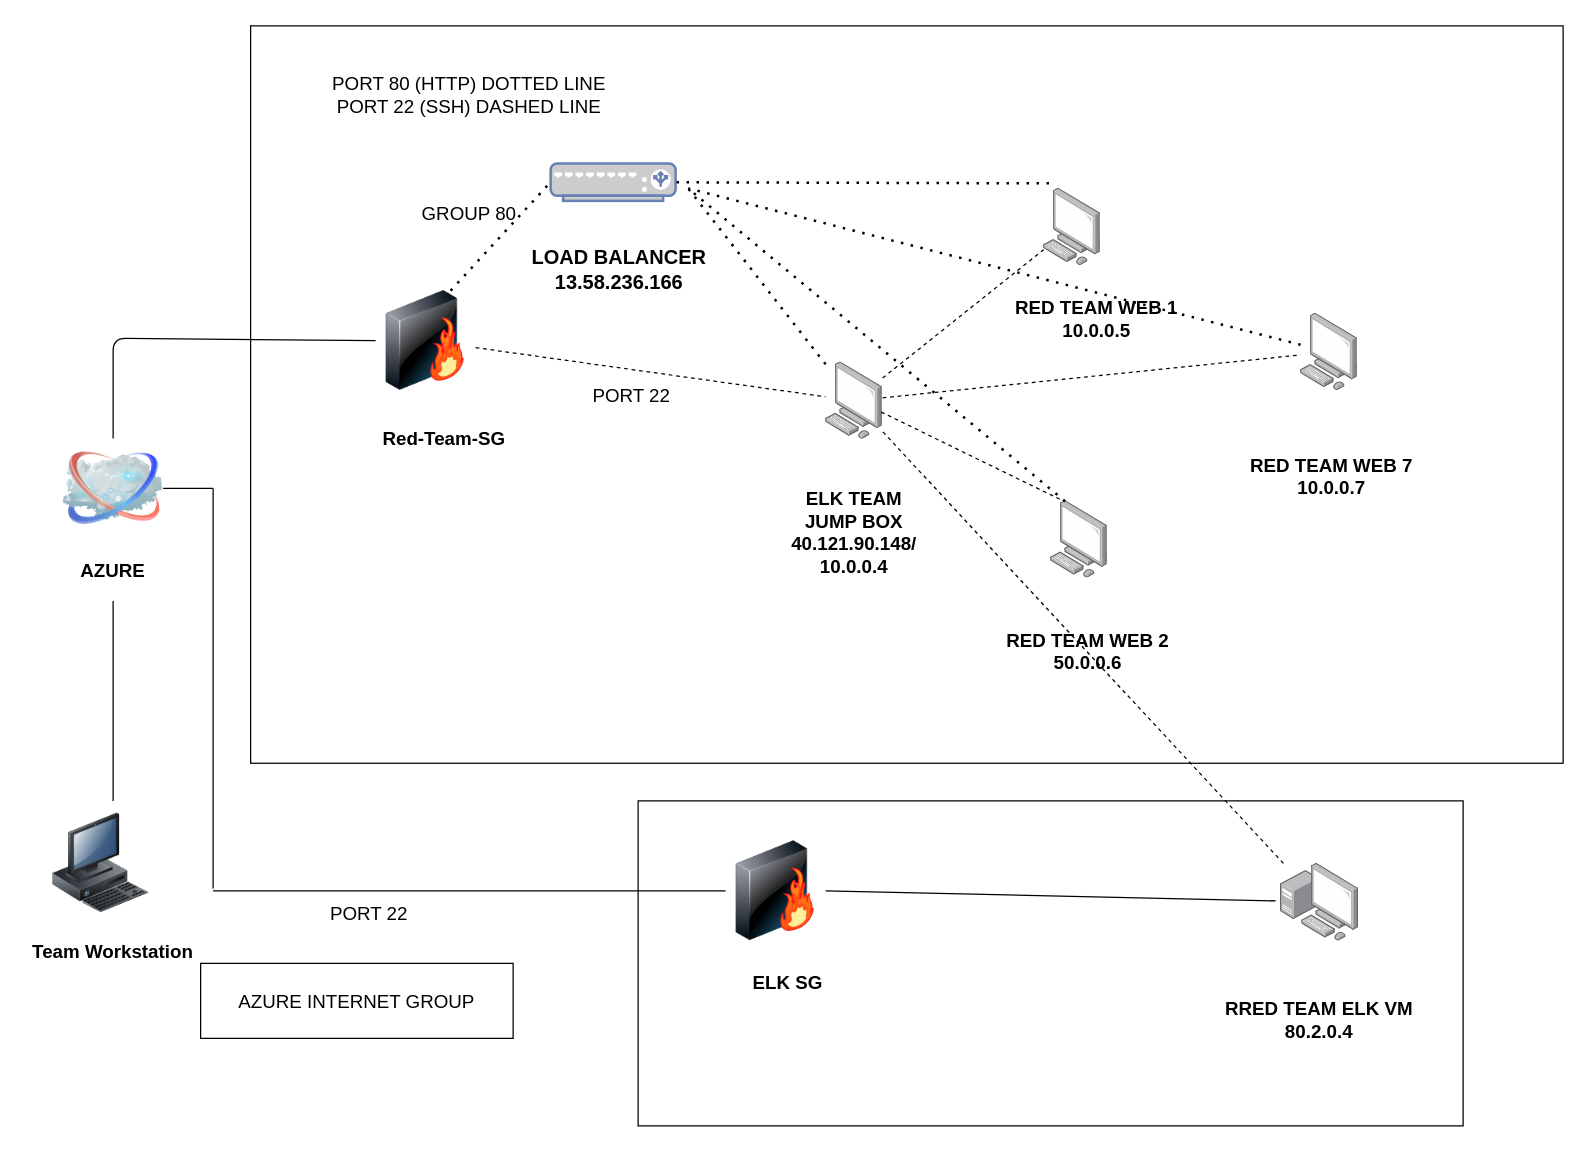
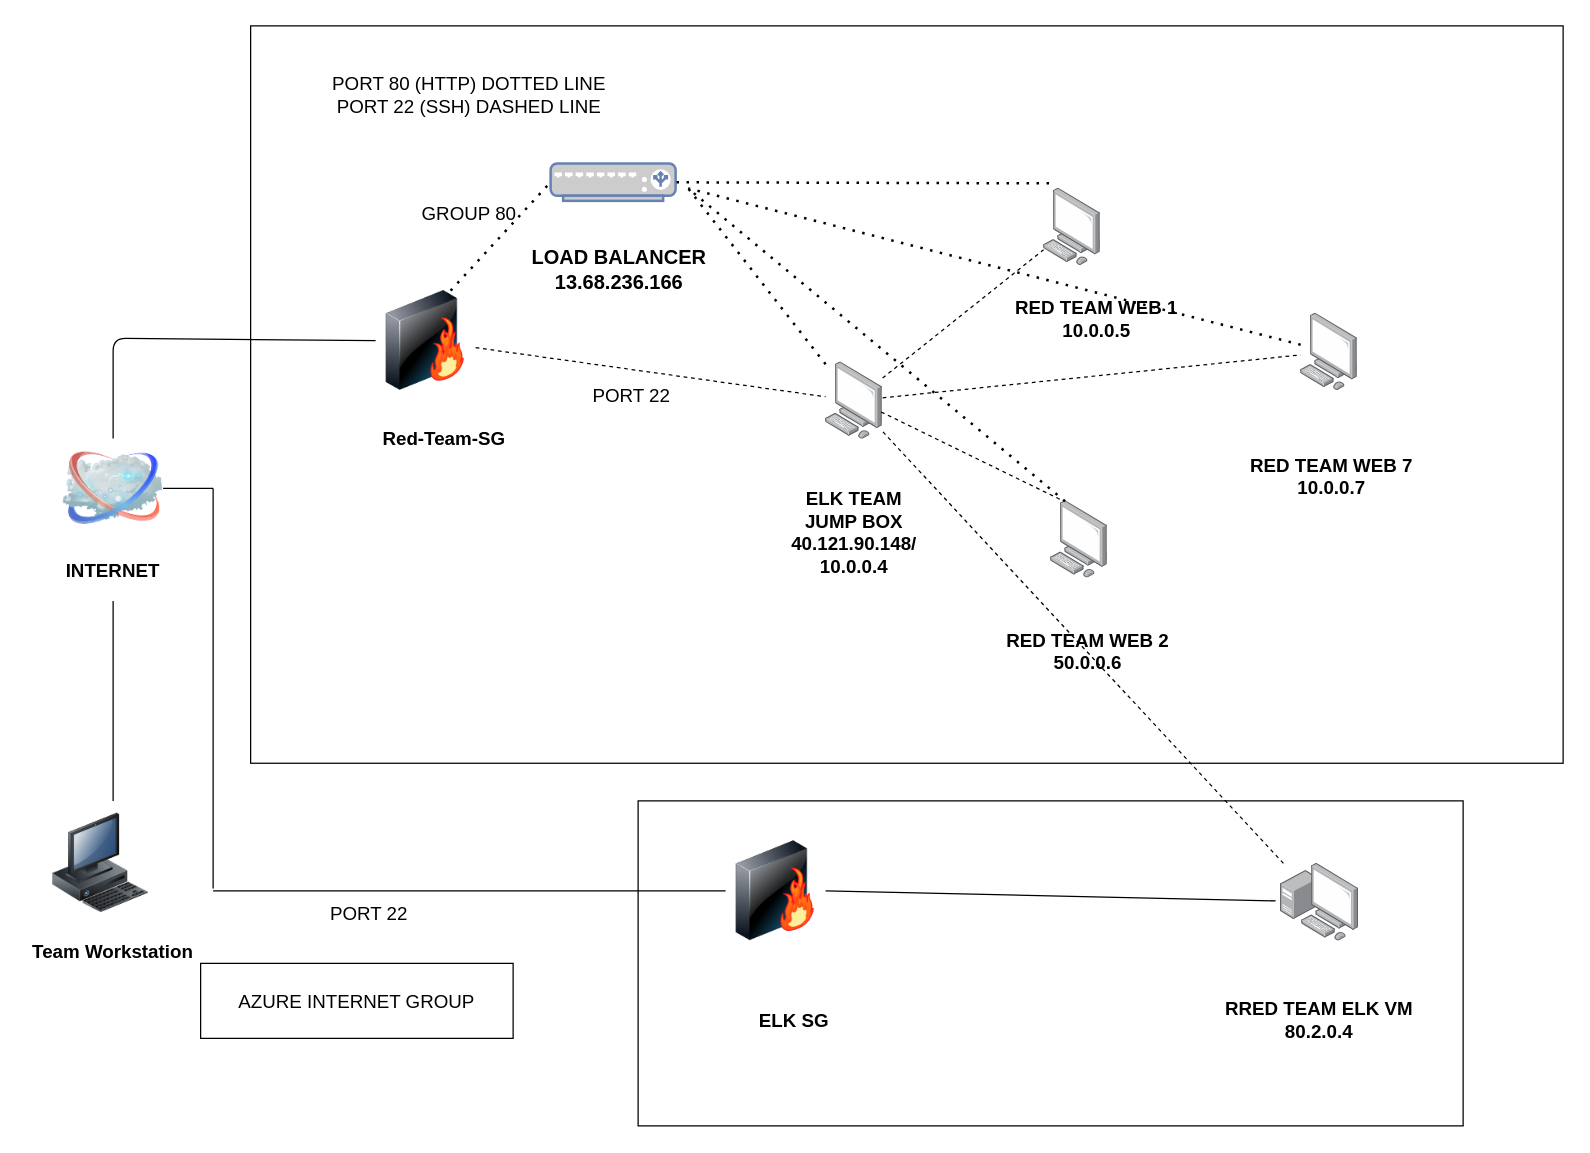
node "LOAD BALANCER 13.58.236.166": label "LOAD BALANCER 13.58.236.166" -> "LOAD BALANCER 13.68.236.166"
node "AZURE": label "AZURE" -> "INTERNET"
node "ELK SG": moved (788, 982) -> (794, 1019)
